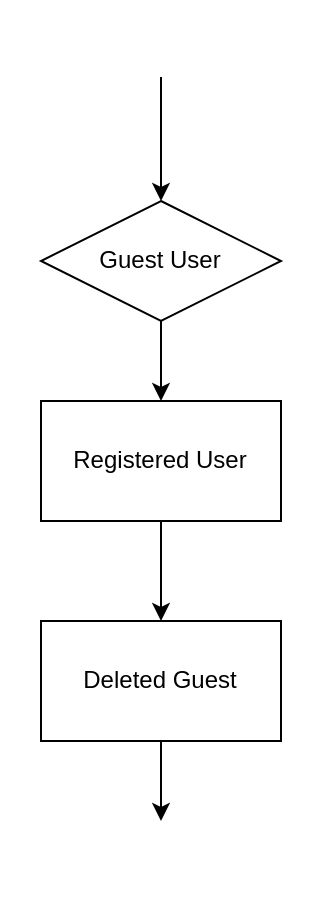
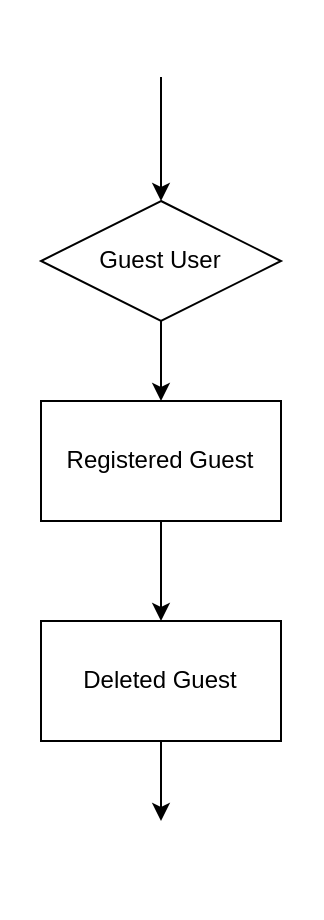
node "Registered User": label "Registered User" -> "Registered Guest"
